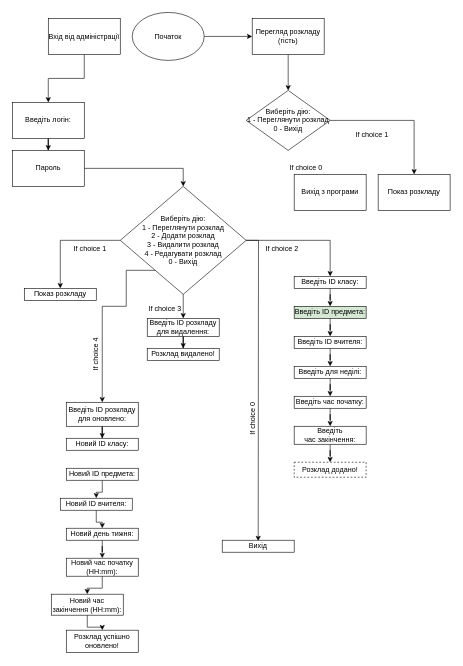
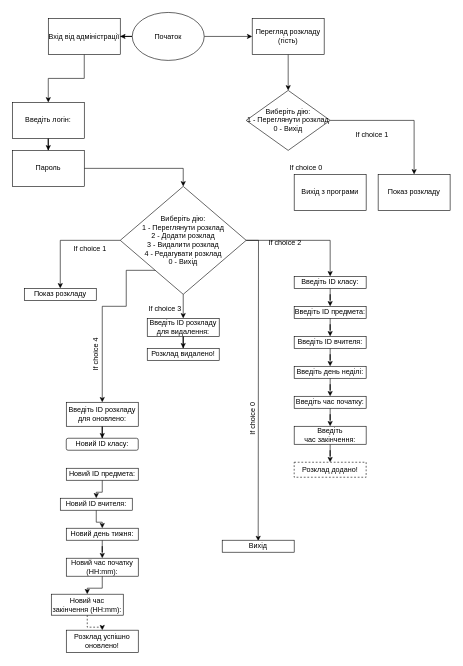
edge "Початок" -> "Вхід від адміністрації": added
node "If choice 2": moved (282, 249) -> (285, 243)
node "Введіть ID предмета:": fillcolor #d5e8d4 -> #ffffff
node "Введіть для неділі:": label "Введіть для неділі:" -> "Введіть день неділі:"
node "Новий ID класу:": shape rectangle -> rounded rectangle
edge "Новий час закінчення (HH:mm):" -> "Розклад успішно оновлено!": style solid -> dashed
